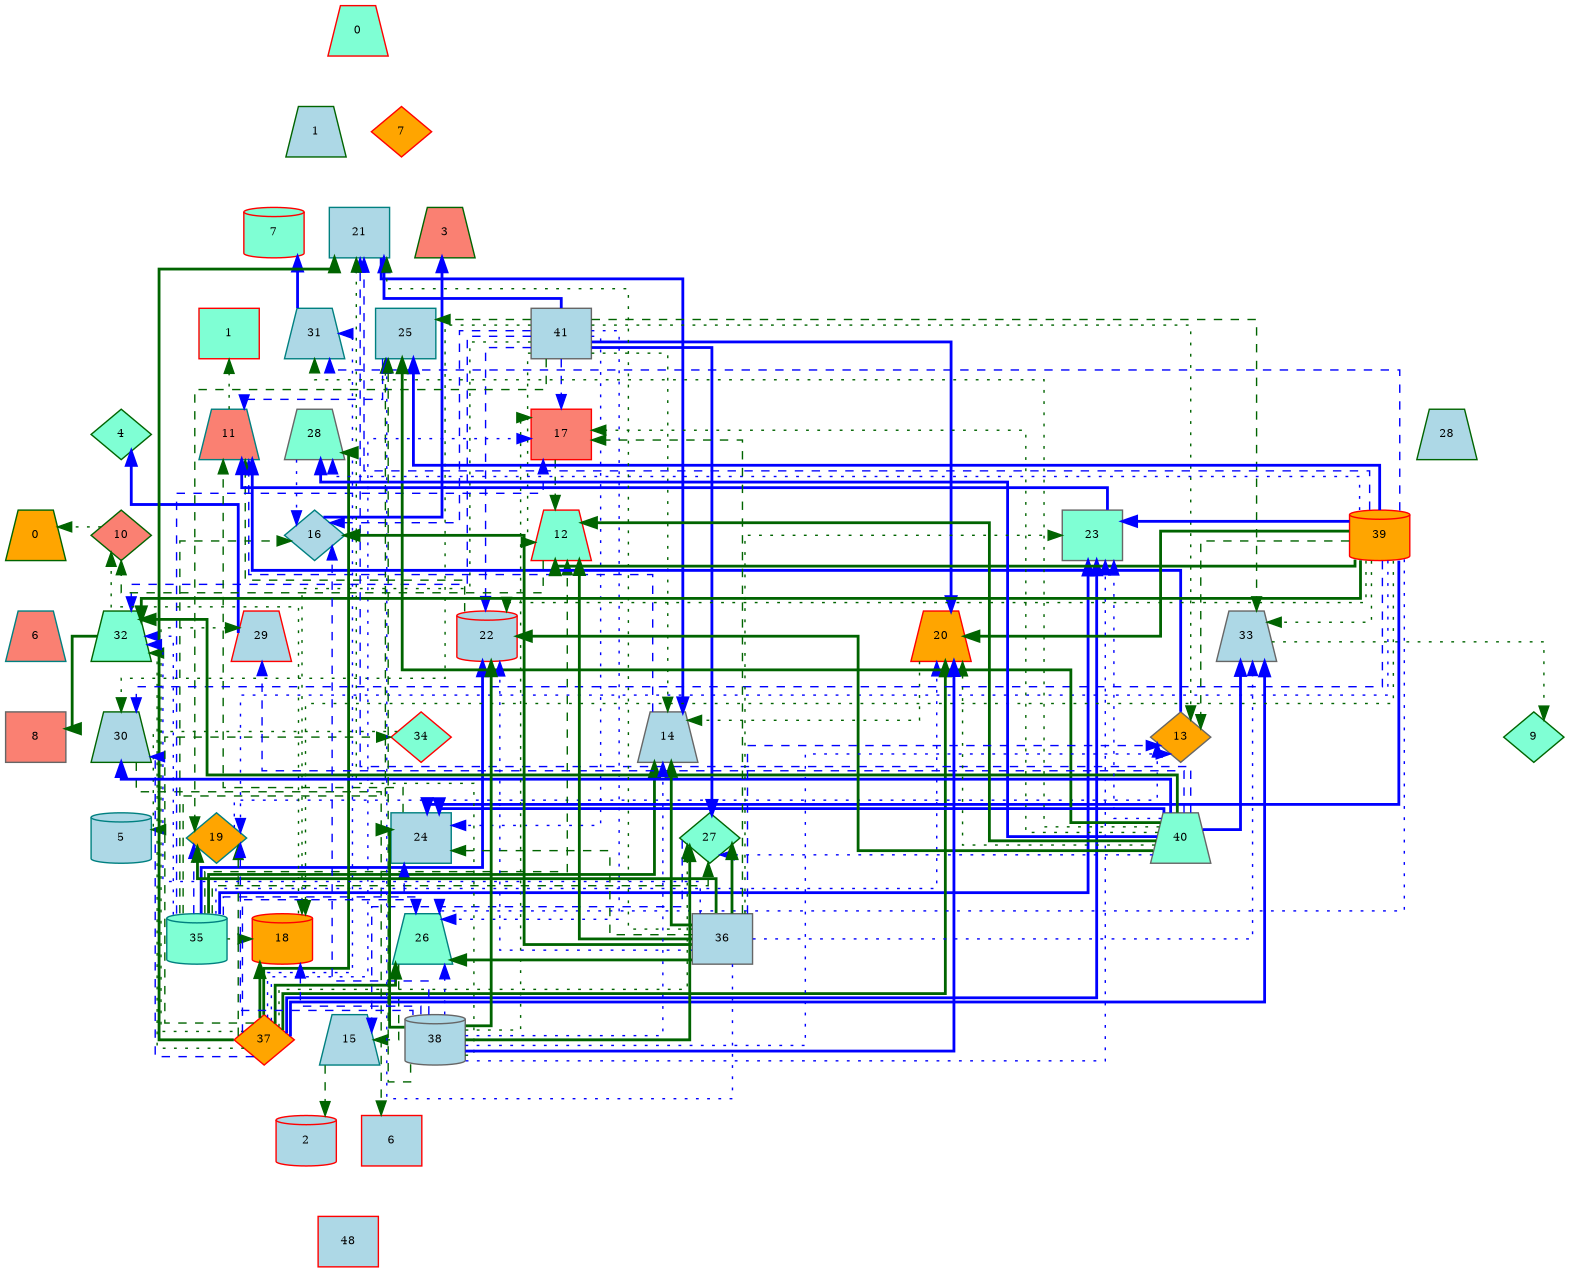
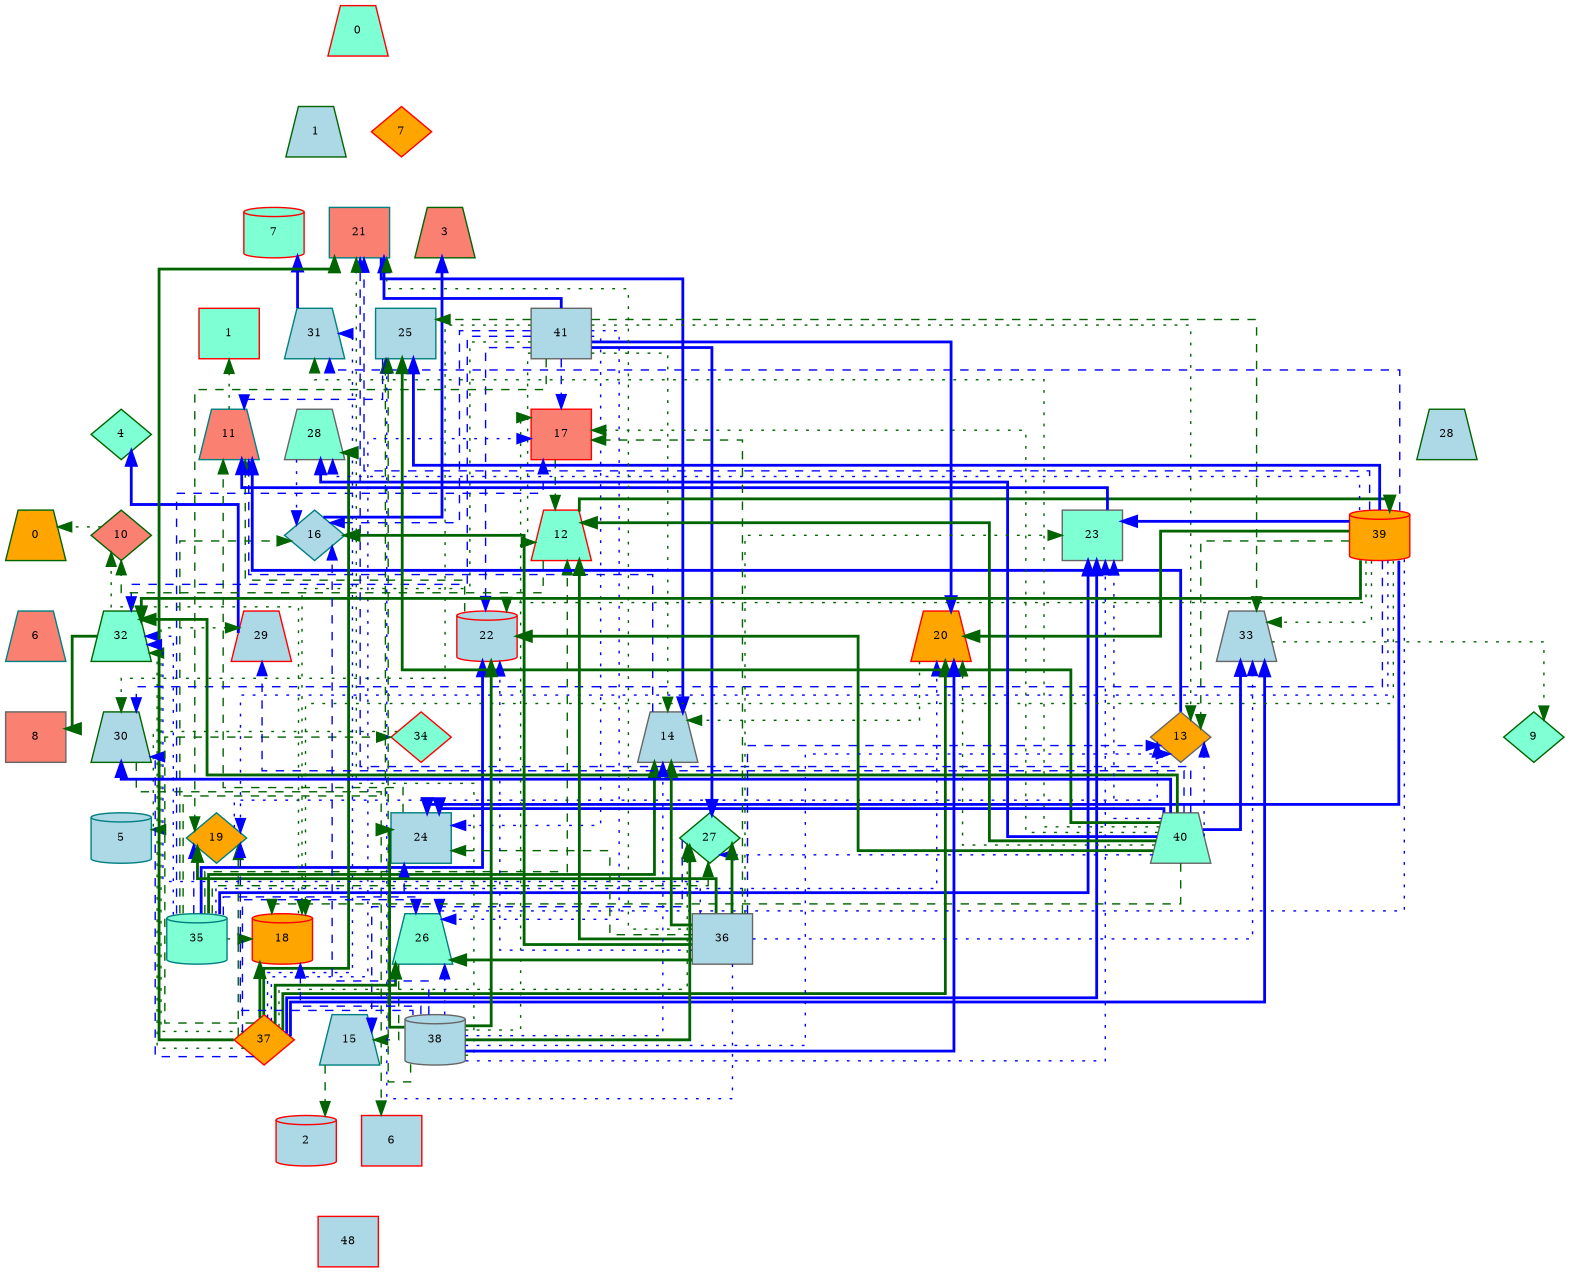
node "21": fillcolor lightblue -> salmon
edge "39" -> "12": reversed
edge "40" -> "13": added
edge "40" -> "18": added
